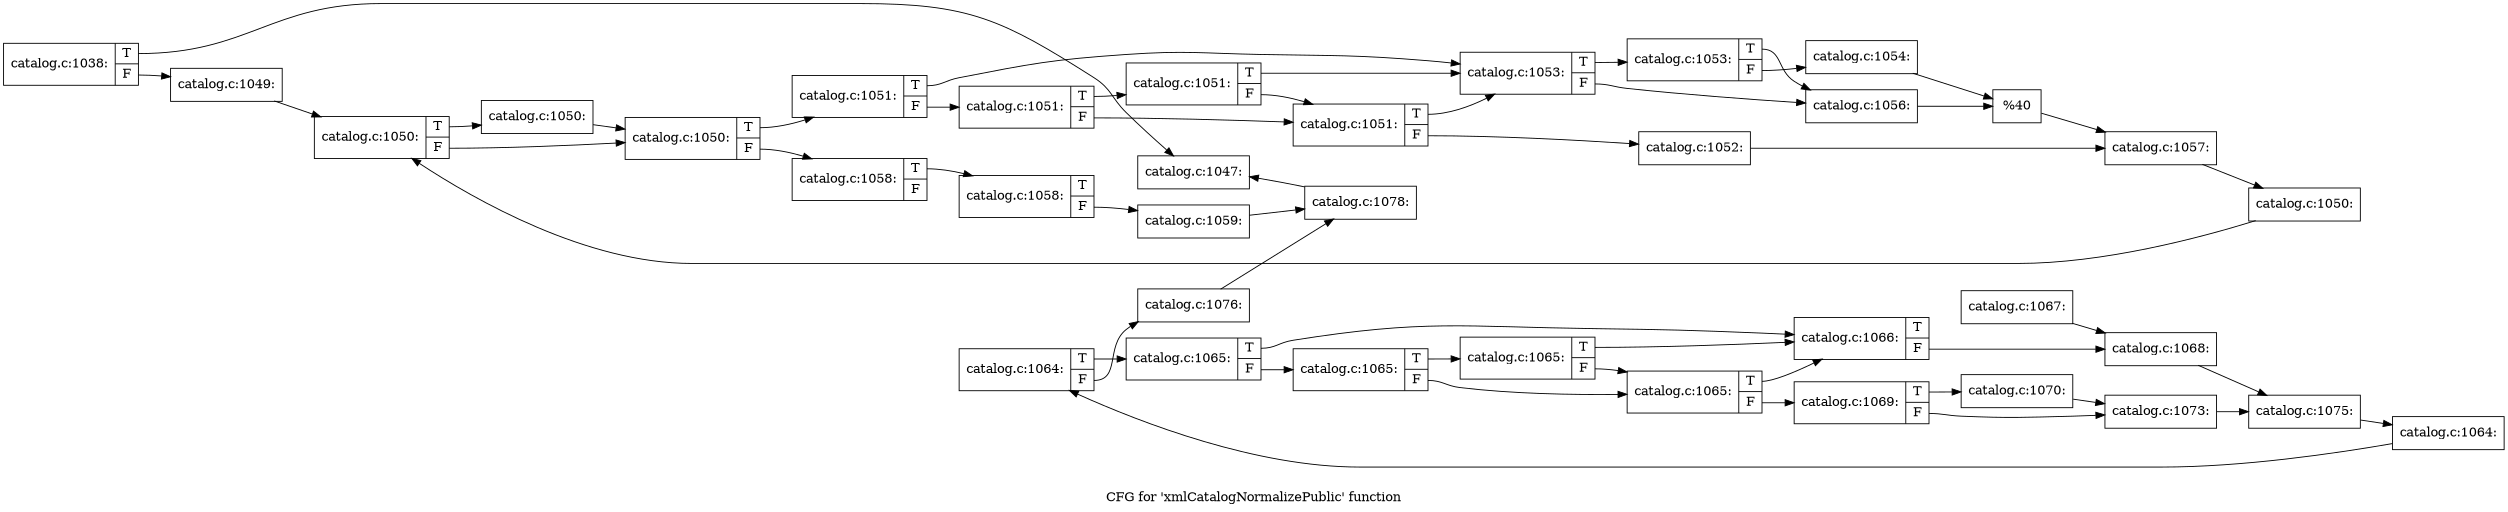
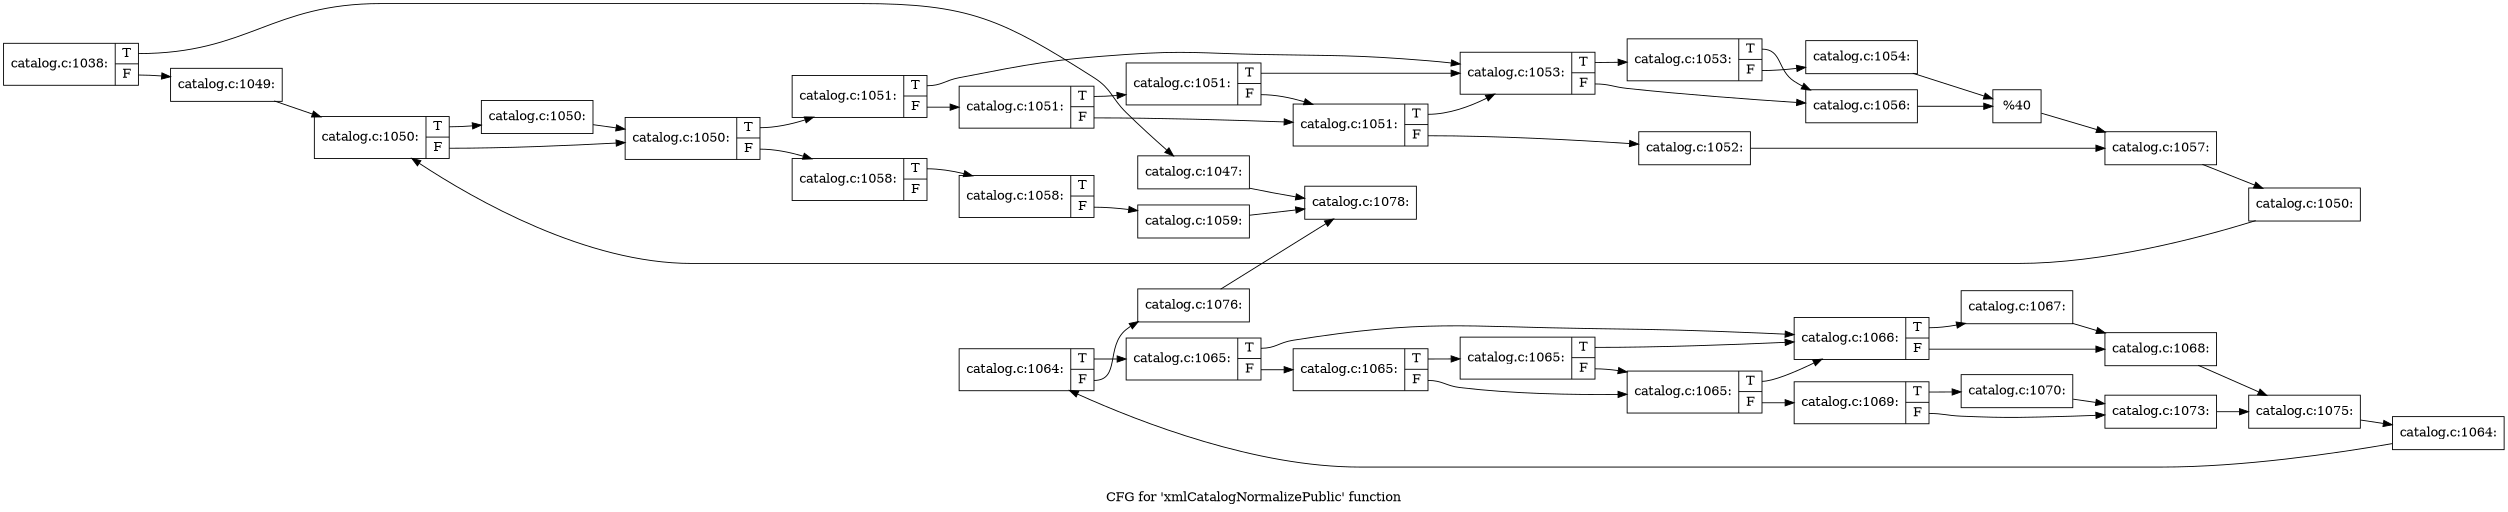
edge "catalog.c:1078:" -> "catalog.c:1047:": reversed
edge "catalog.c:1066:" -> "catalog.c:1067:": added
